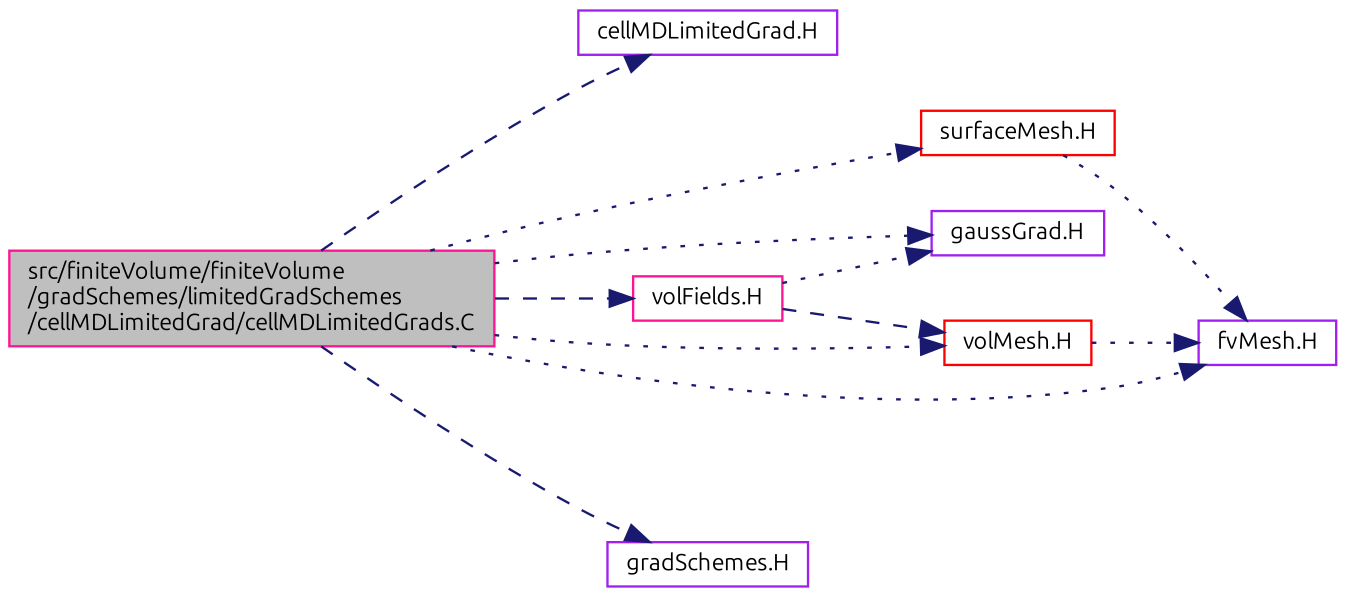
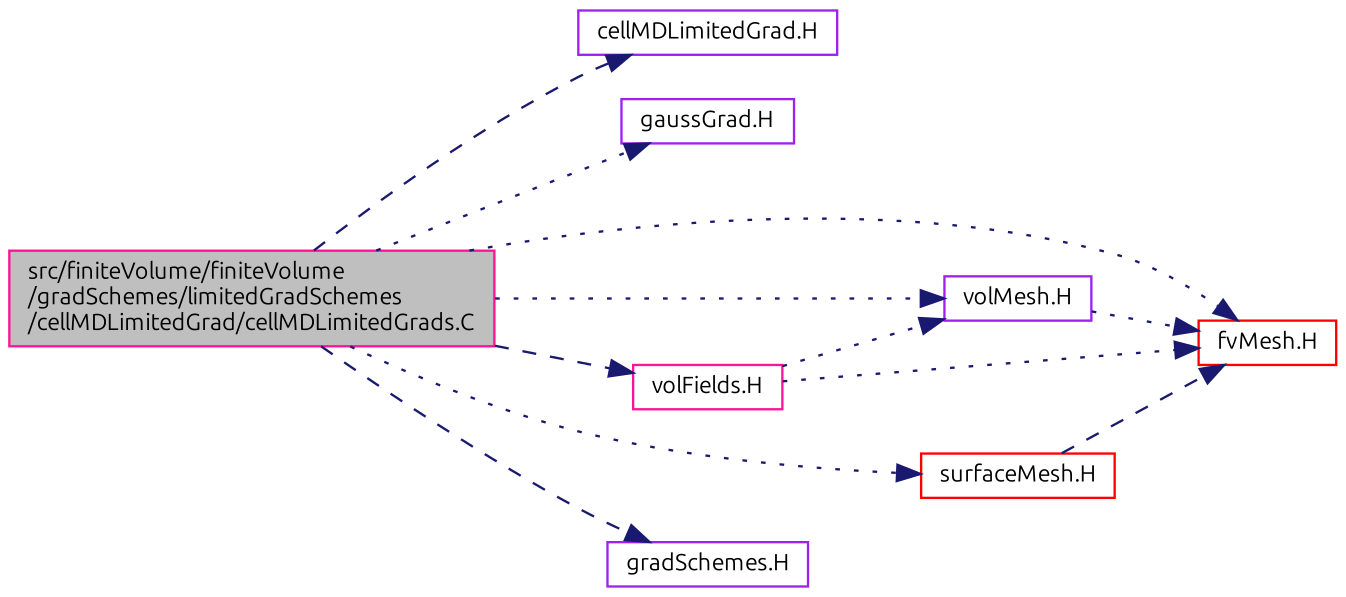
edge "surfaceMesh.H" -> "fvMesh.H": style dotted -> dashed
edge "volFields.H" -> "gaussGrad.H": now "volFields.H" -> "fvMesh.H"
edge "volFields.H" -> "volMesh.H": style dashed -> dotted
node "volMesh.H": color red -> purple
node "fvMesh.H": color purple -> red
